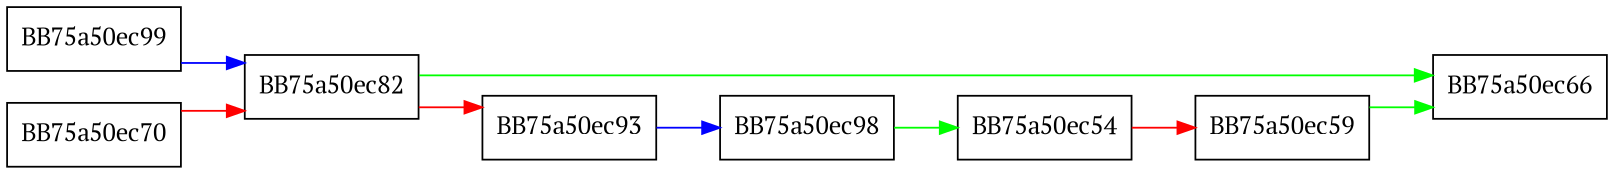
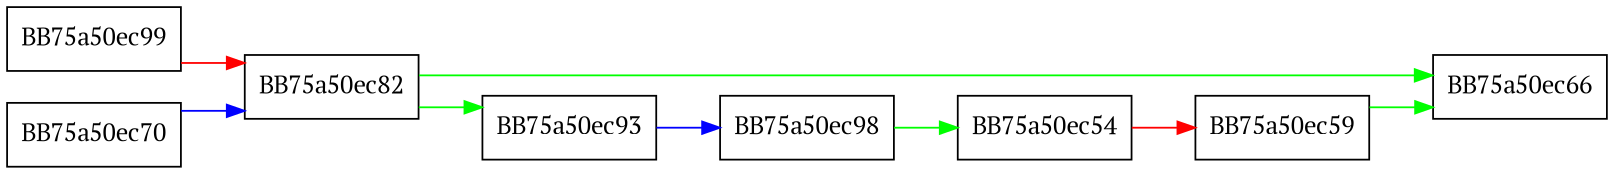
edge "BB75a50ec99" -> "BB75a50ec82": color blue -> red
edge "BB75a50ec82" -> "BB75a50ec93": color red -> green
edge "BB75a50ec70" -> "BB75a50ec82": color red -> blue
